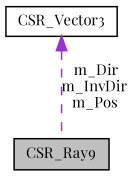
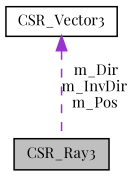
node "CSR_Ray9": label "CSR_Ray9" -> "CSR_Ray3"
